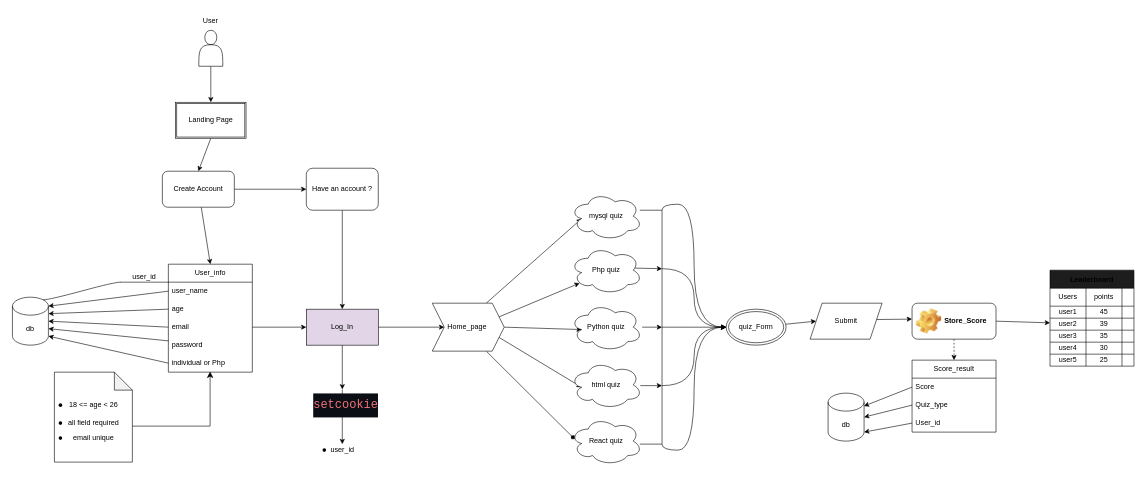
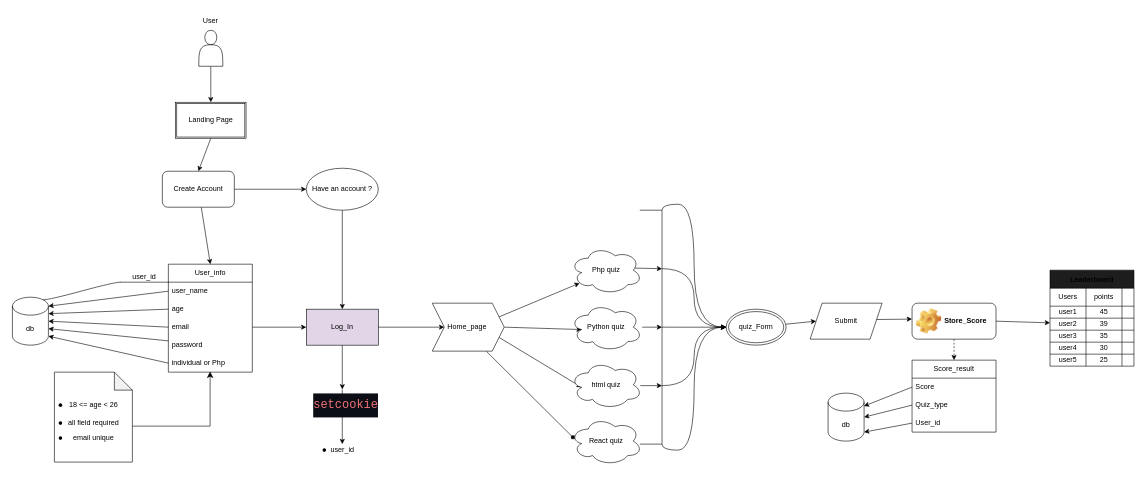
node "Have an account ?": shape rounded rectangle -> ellipse
node "mysql quiz": removed
edge "Home_page" -> "mysql quiz": removed
